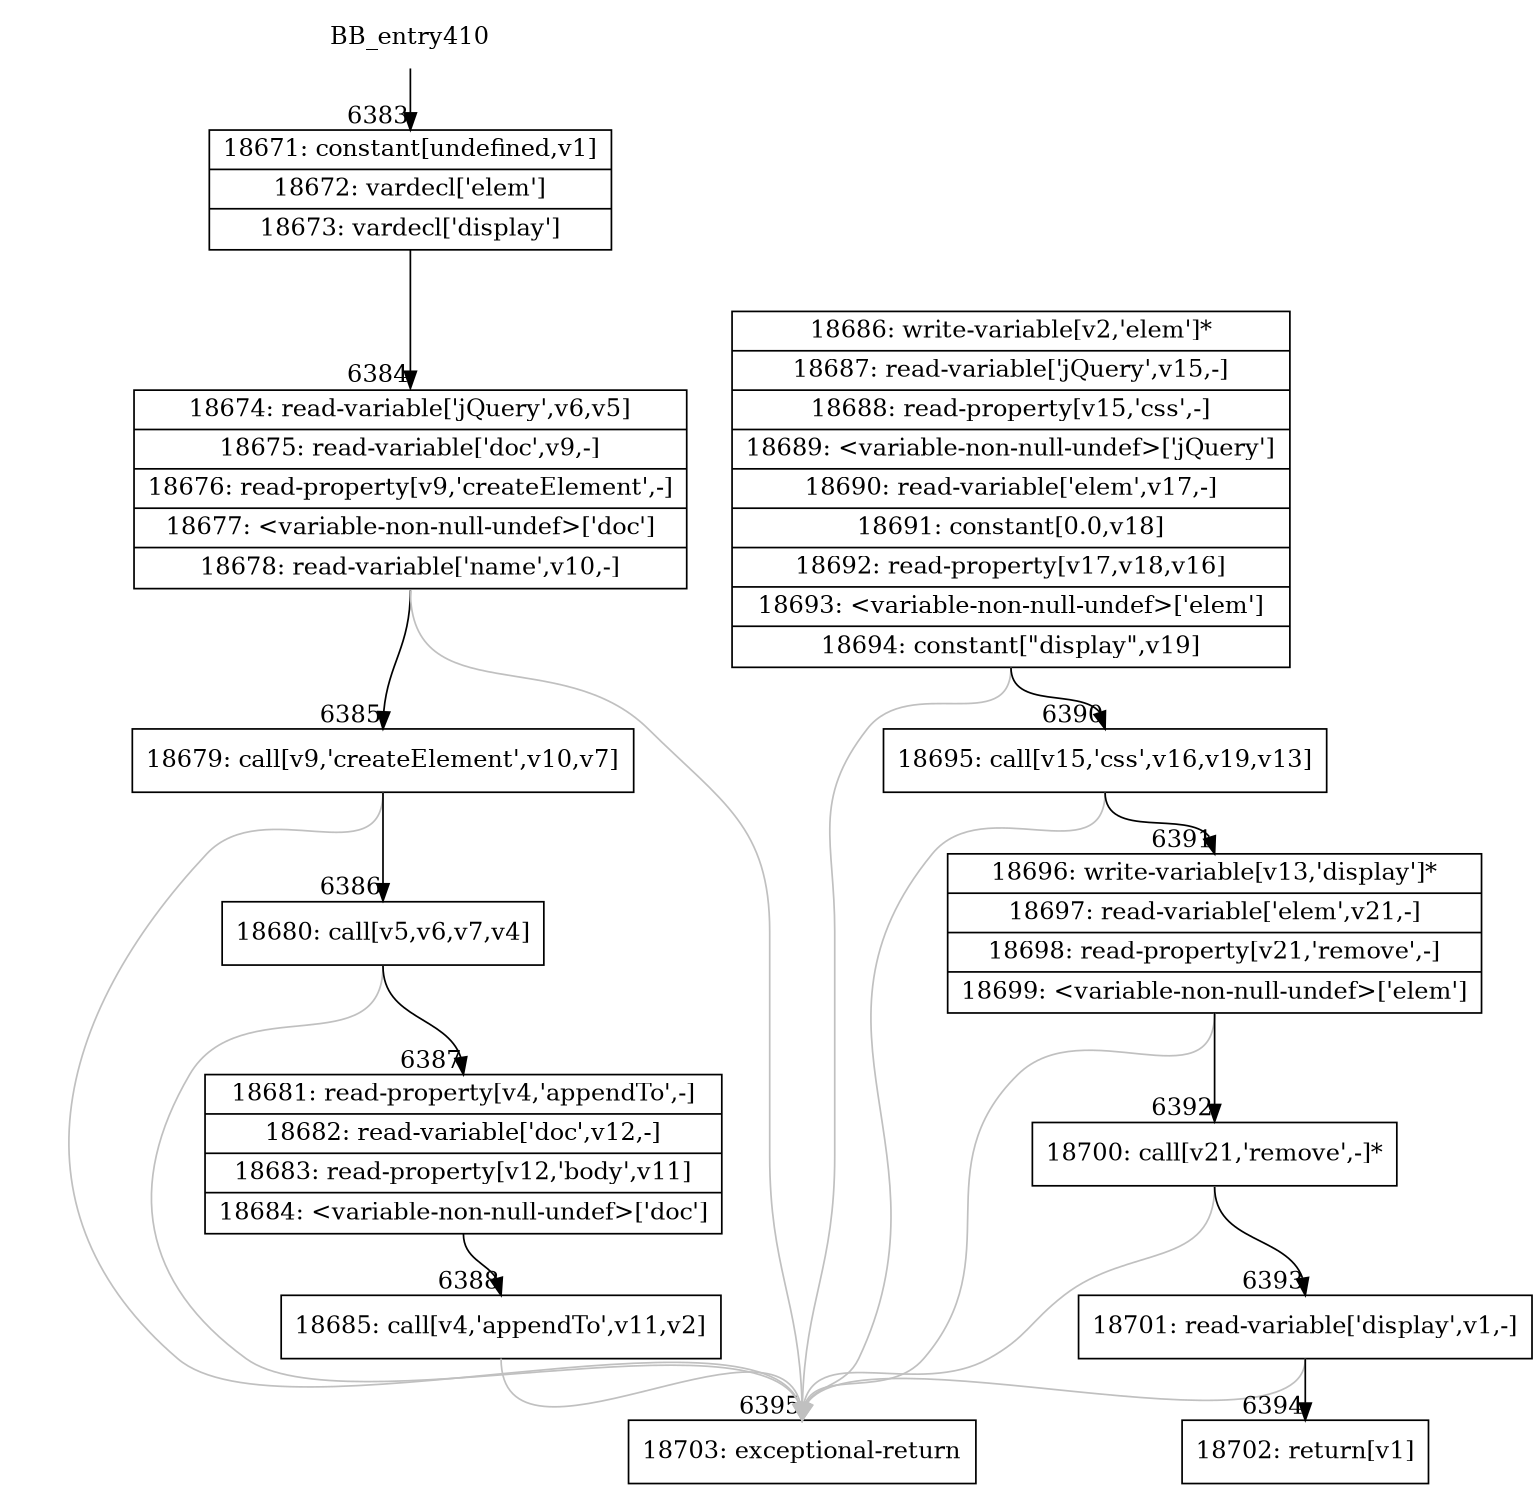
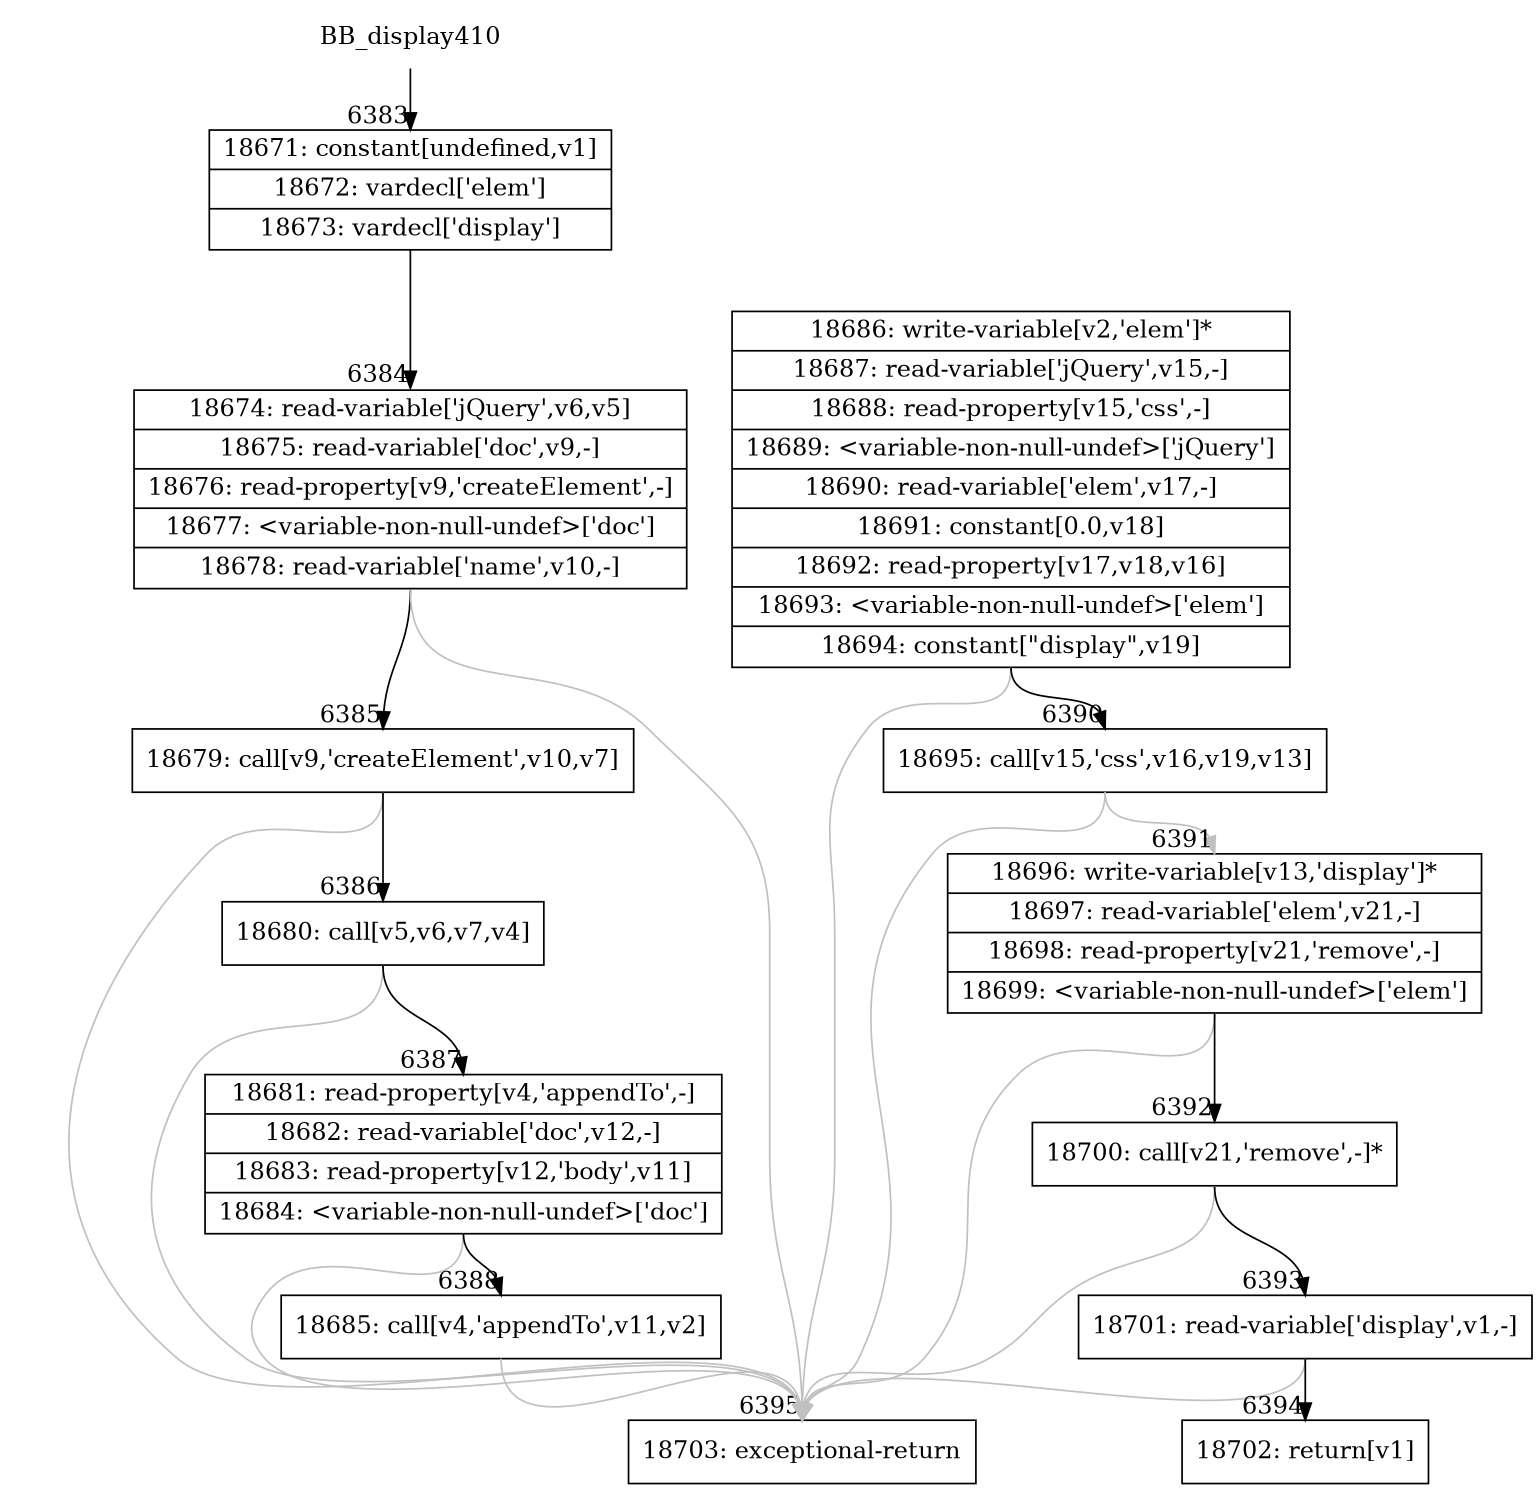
node "BB_entry410": label "BB_entry410" -> "BB_display410"
edge "18695: call[v15,'css',v16,v19,v13]" -> "18696: write-variable[v13,'display']*": color black -> gray
edge "18681: read-property[v4,'appendTo',-]" -> "18703: exceptional-return": added
